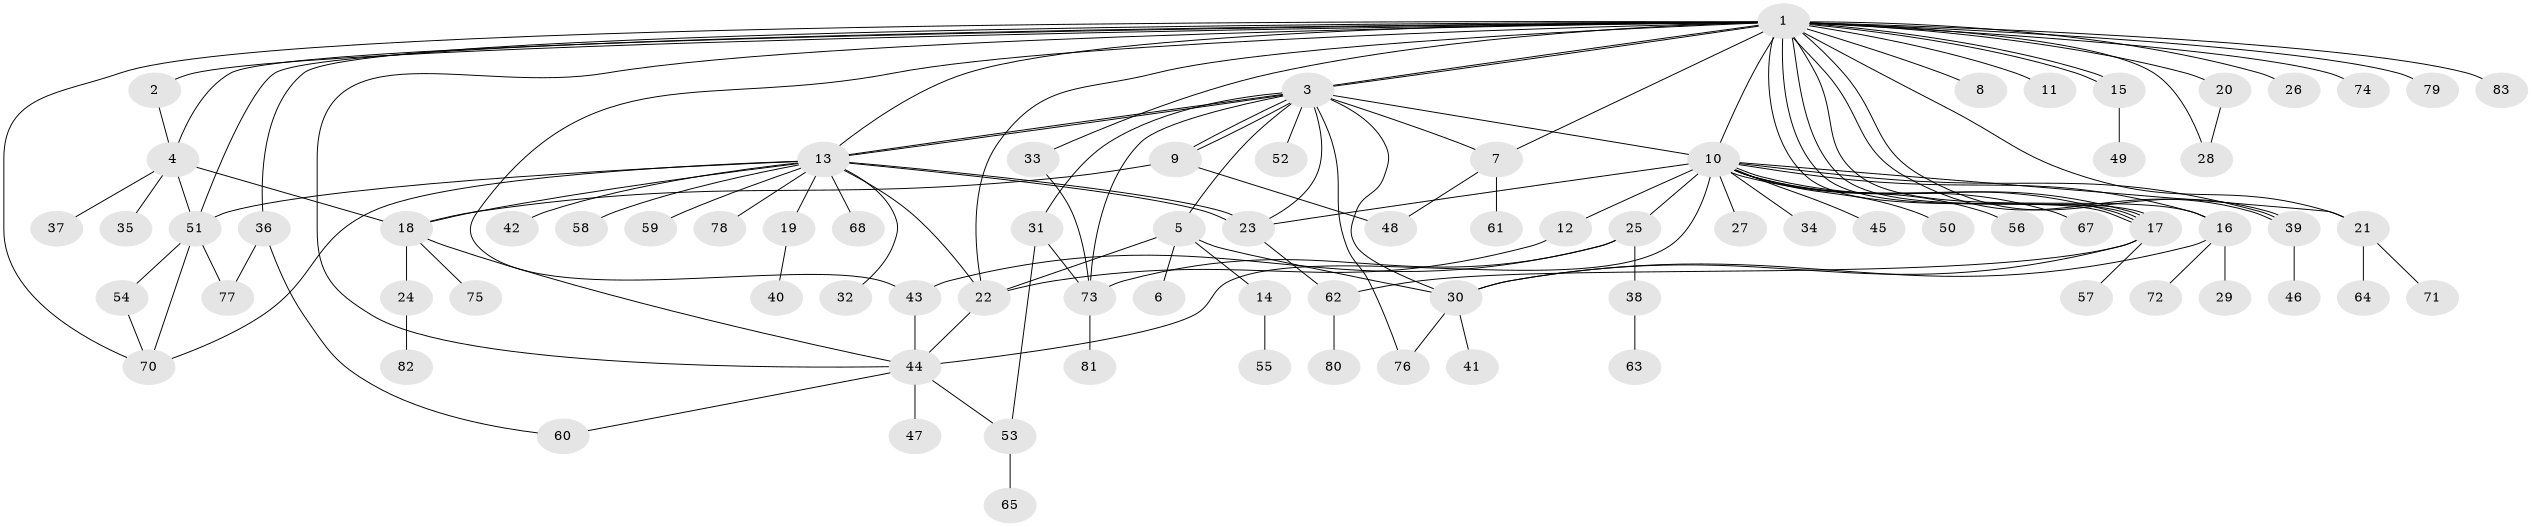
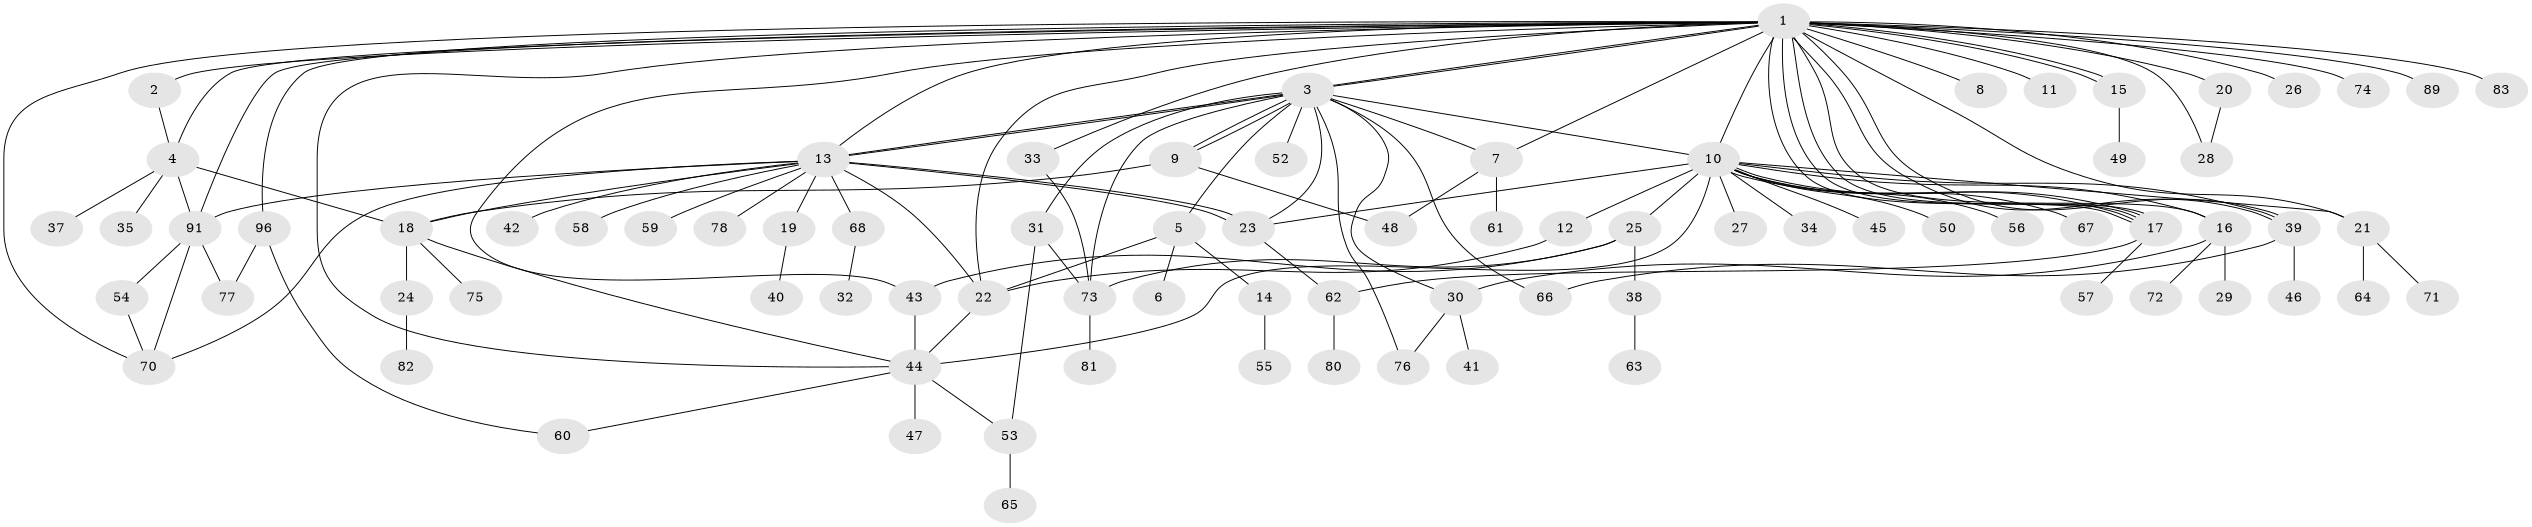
node "79": label "79" -> "89"
edge "13" -- "32": now "68" -- "32"
node "51": label "51" -> "91"
node "36": label "36" -> "96"
edge "5" -- "30": removed
edge "17" -- "30": removed
node "66": added
